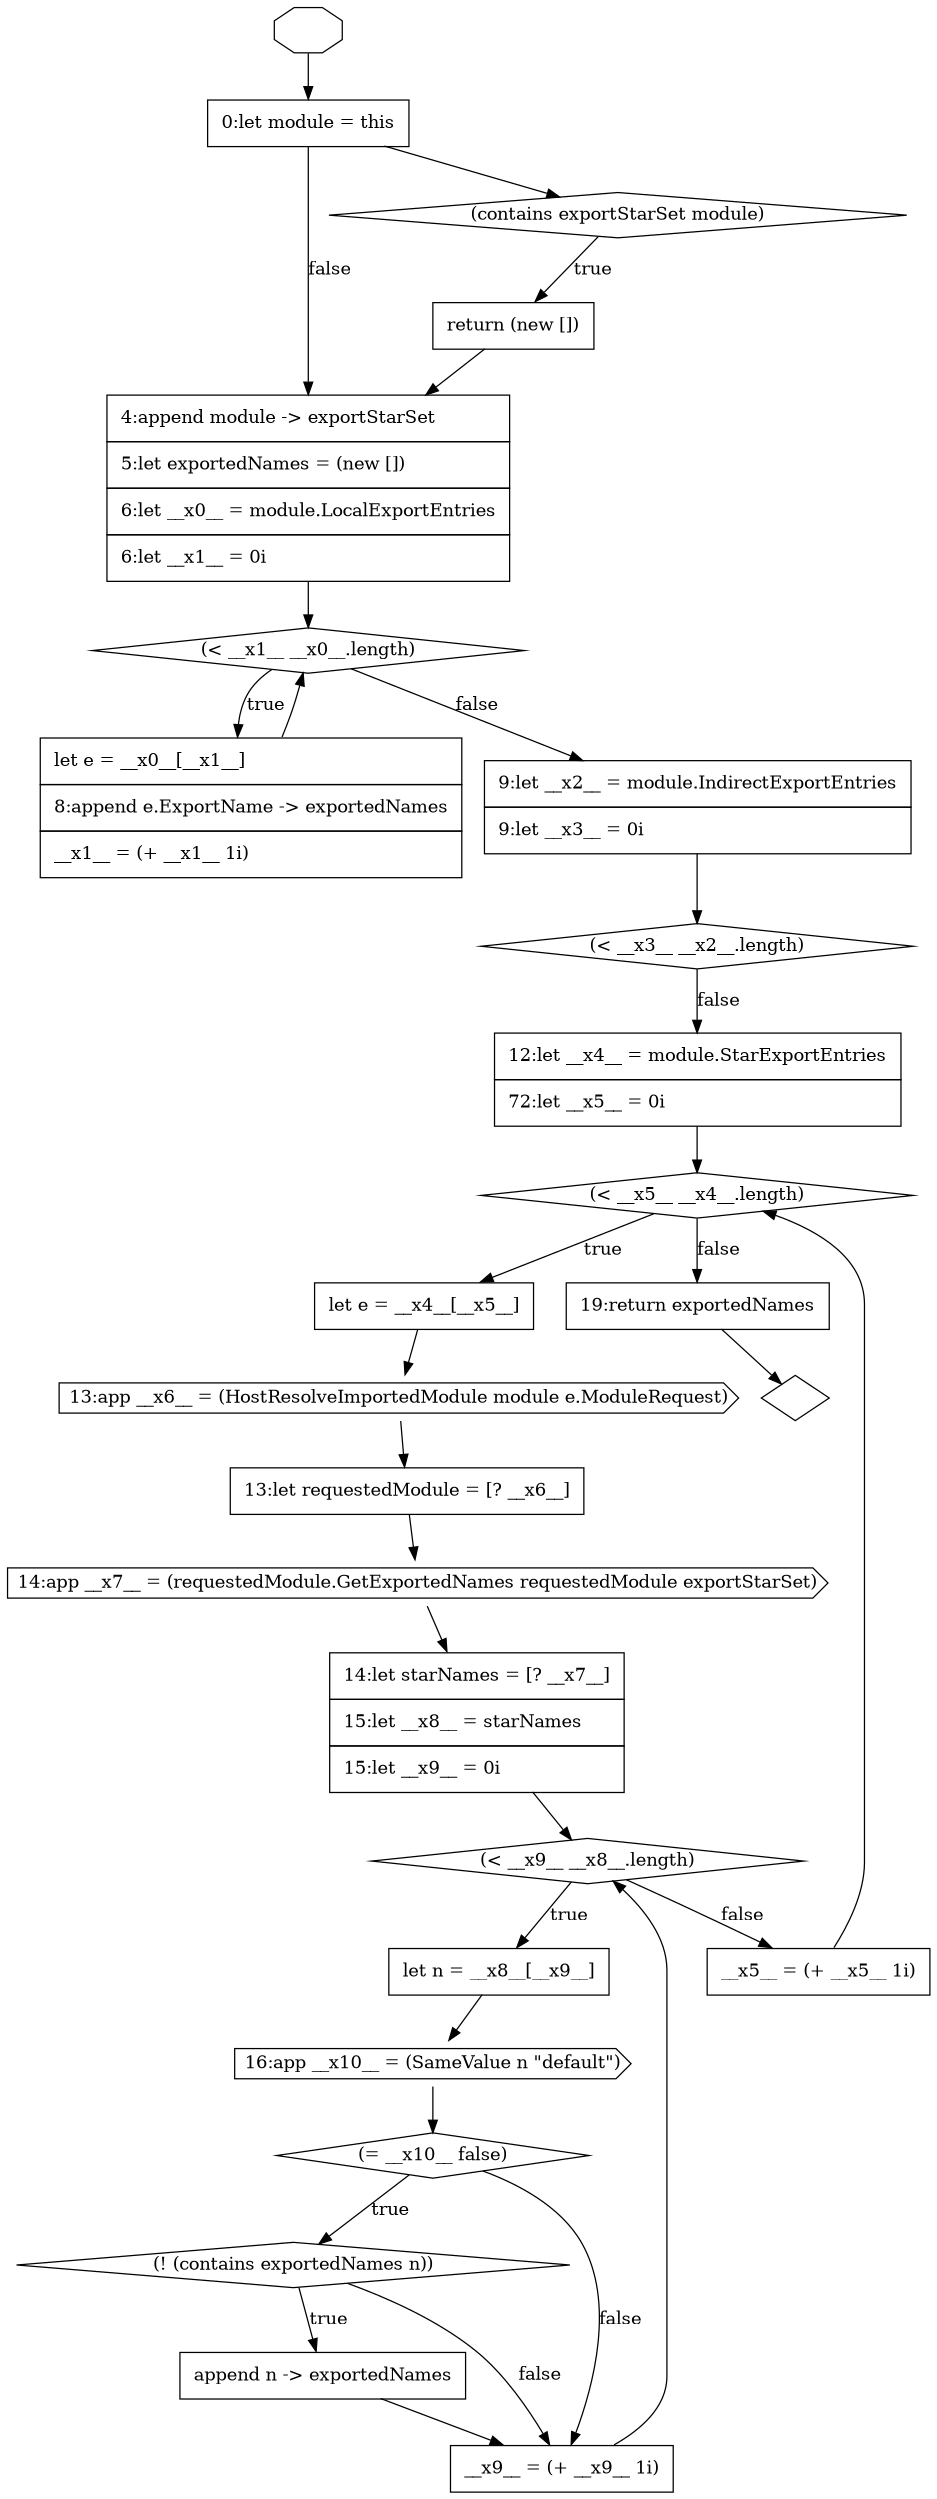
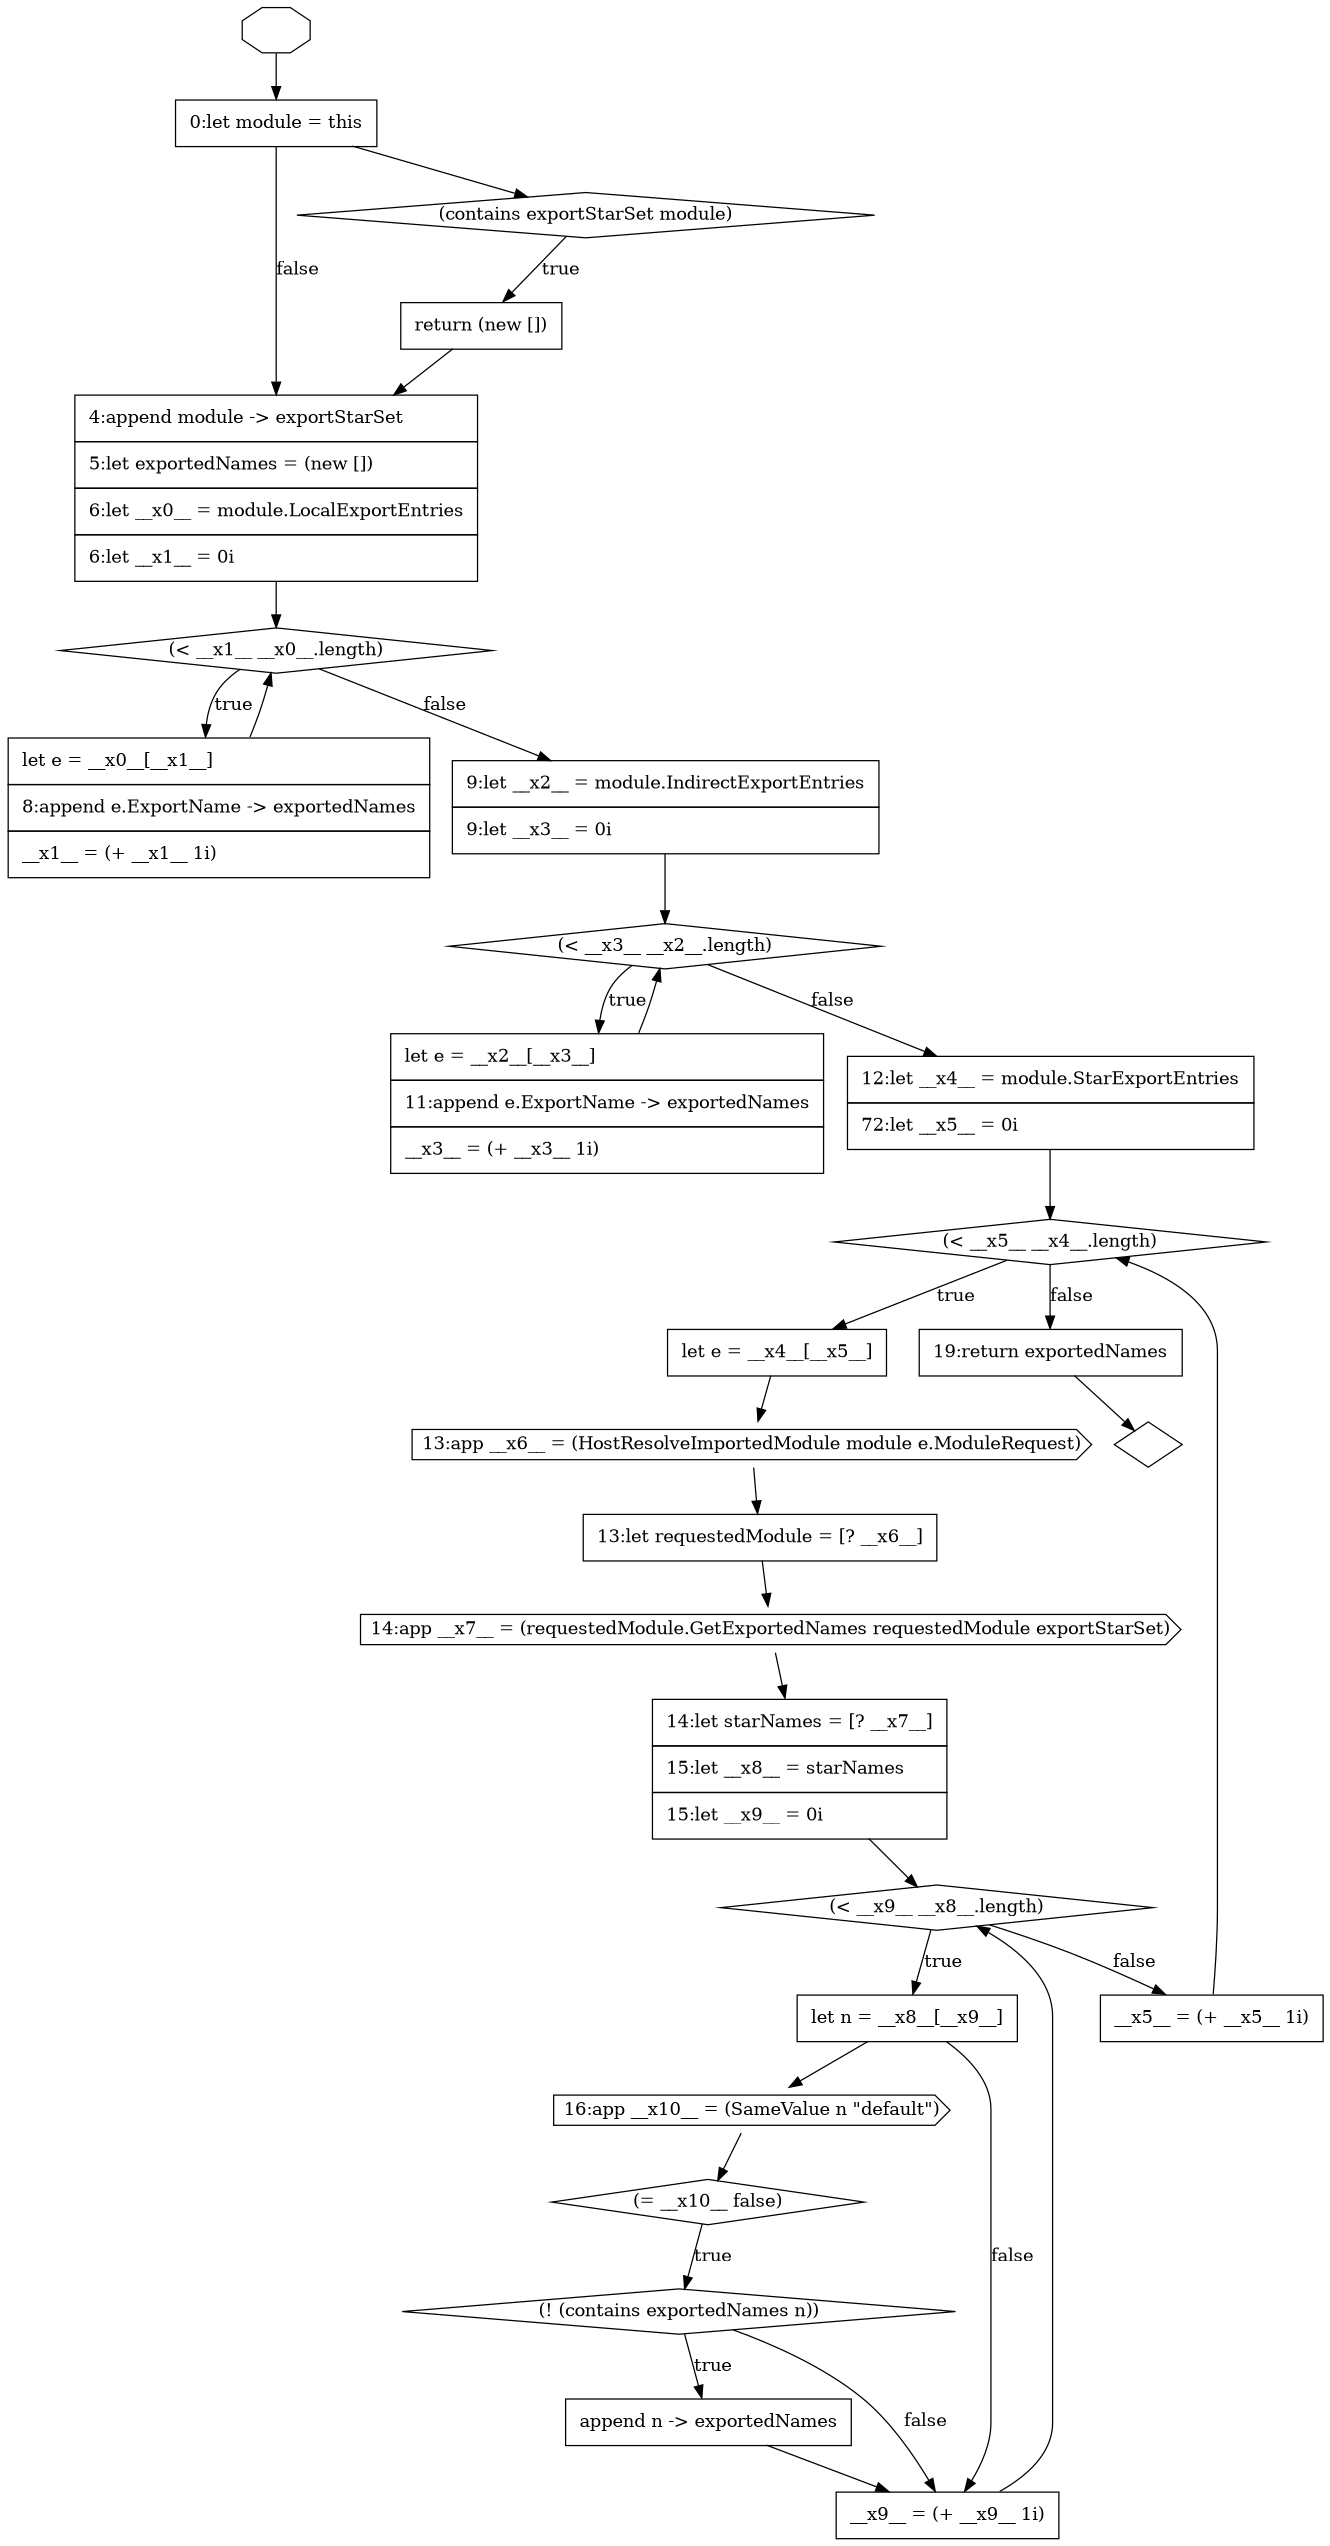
node "let e = __x2__[__x3__]": added
edge "(= __x10__ false)" -> "__x9__ = (+ __x9__ 1i)": now "let n = __x8__[__x9__]" -> "__x9__ = (+ __x9__ 1i)"
